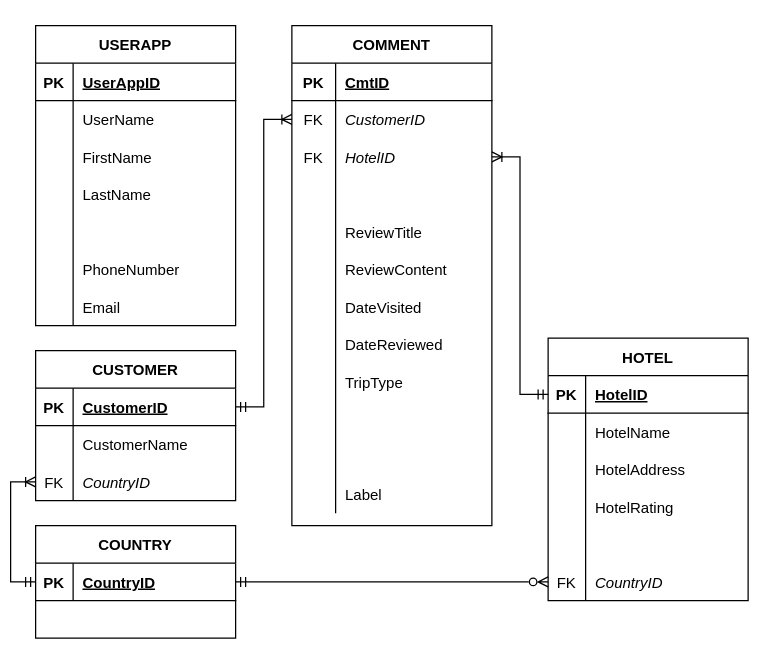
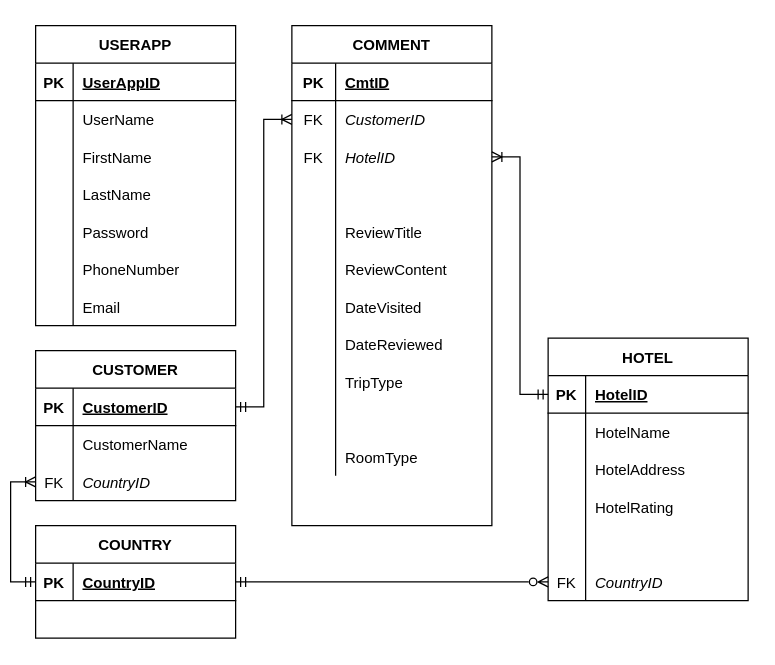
node "Password": added
node "RoomType": added
node "Label": removed
